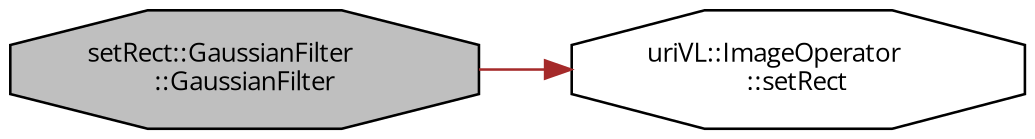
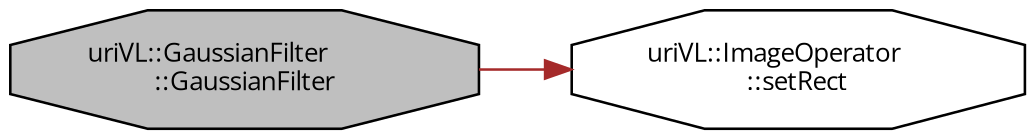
node "setRect::GaussianFilter ::GaussianFilter": label "setRect::GaussianFilter ::GaussianFilter" -> "uriVL::GaussianFilter ::GaussianFilter"
